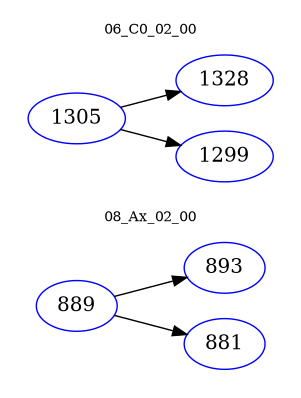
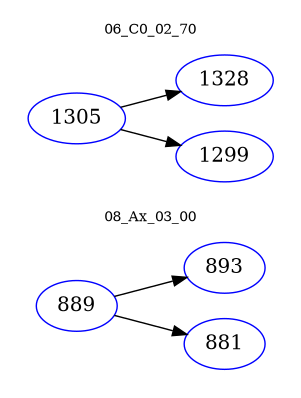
cluster "06_C0_02_00": label "06_C0_02_00" -> "06_C0_02_70"
cluster "08_Ax_02_00": label "08_Ax_02_00" -> "08_Ax_03_00"
